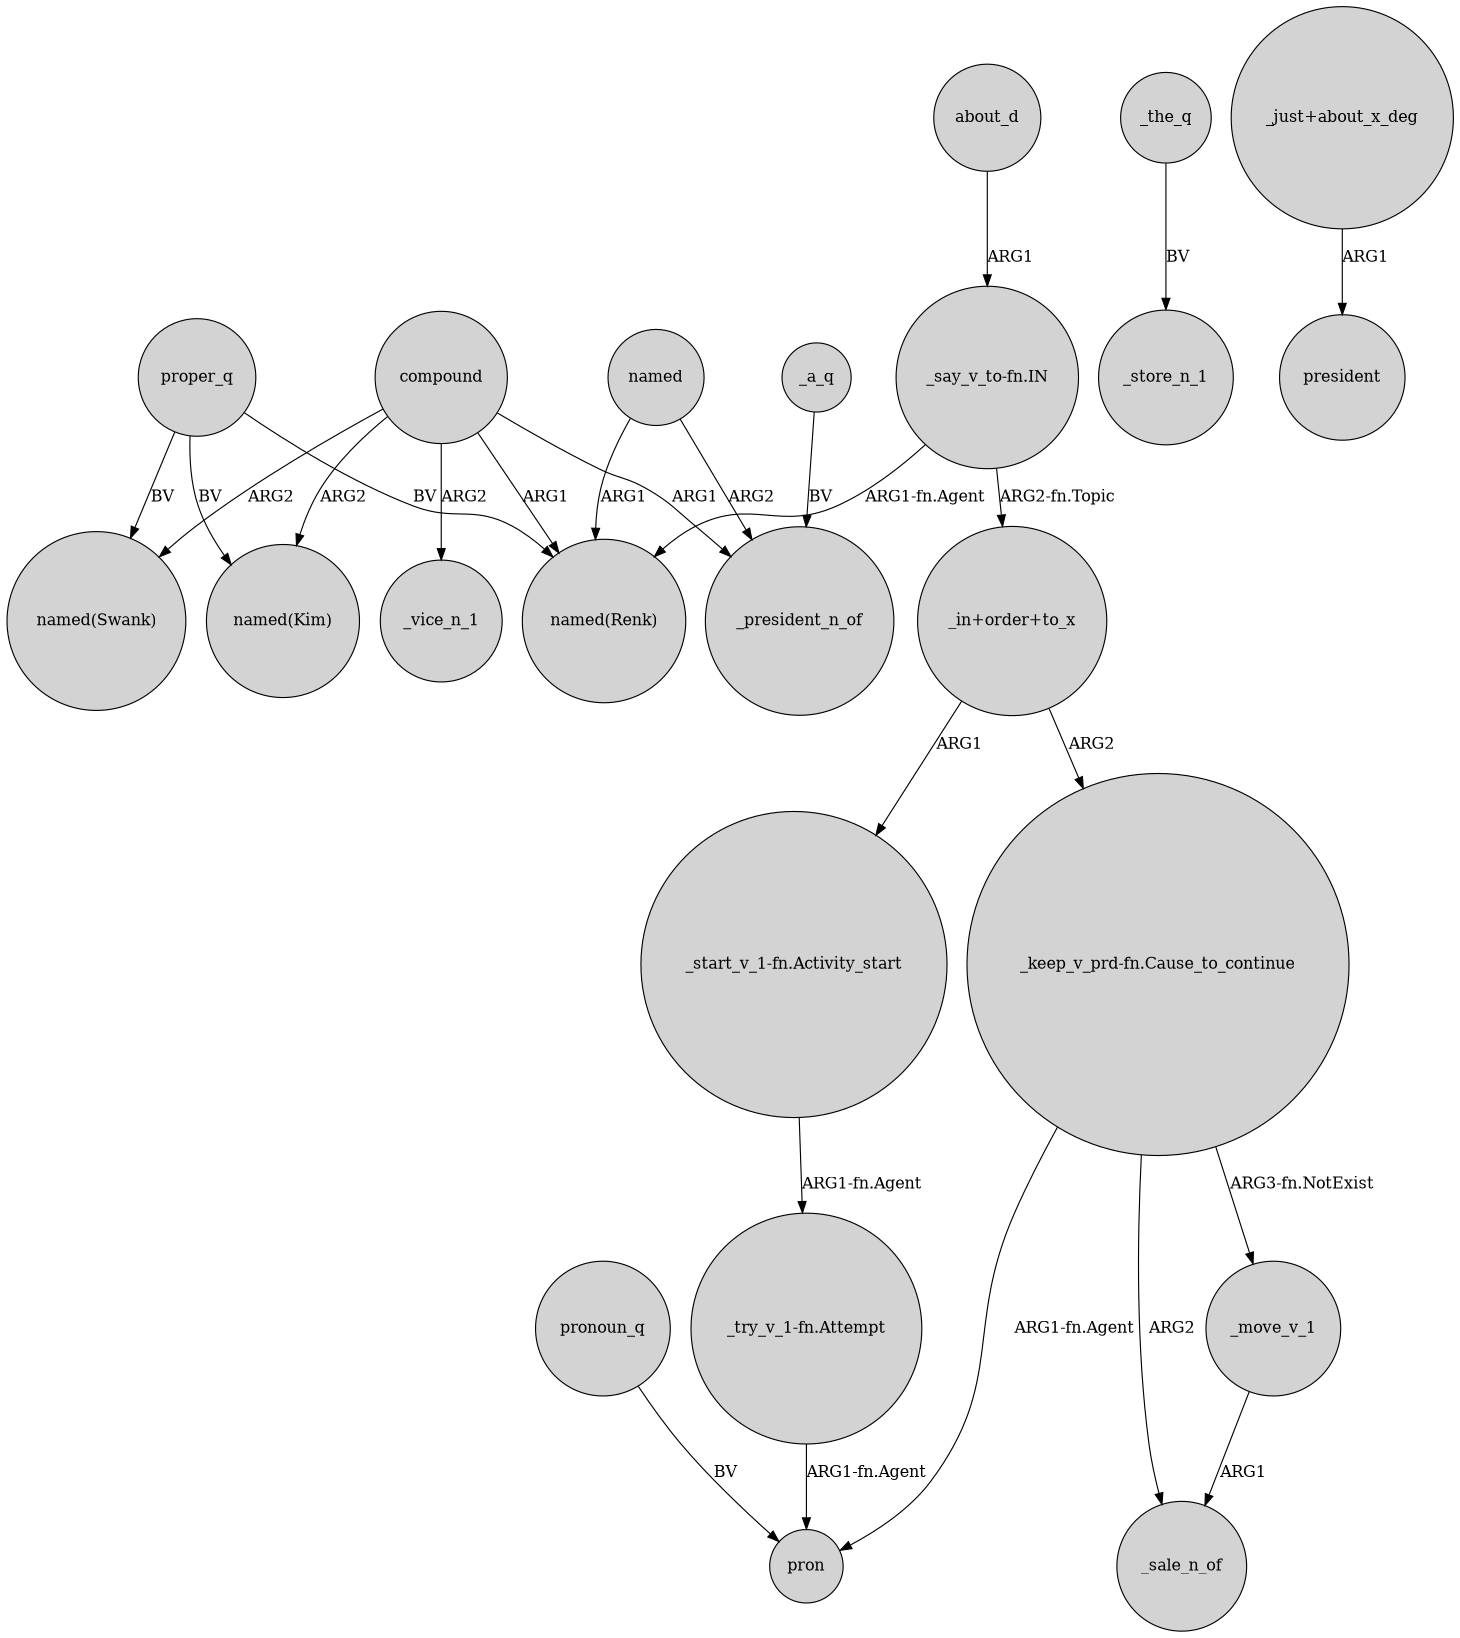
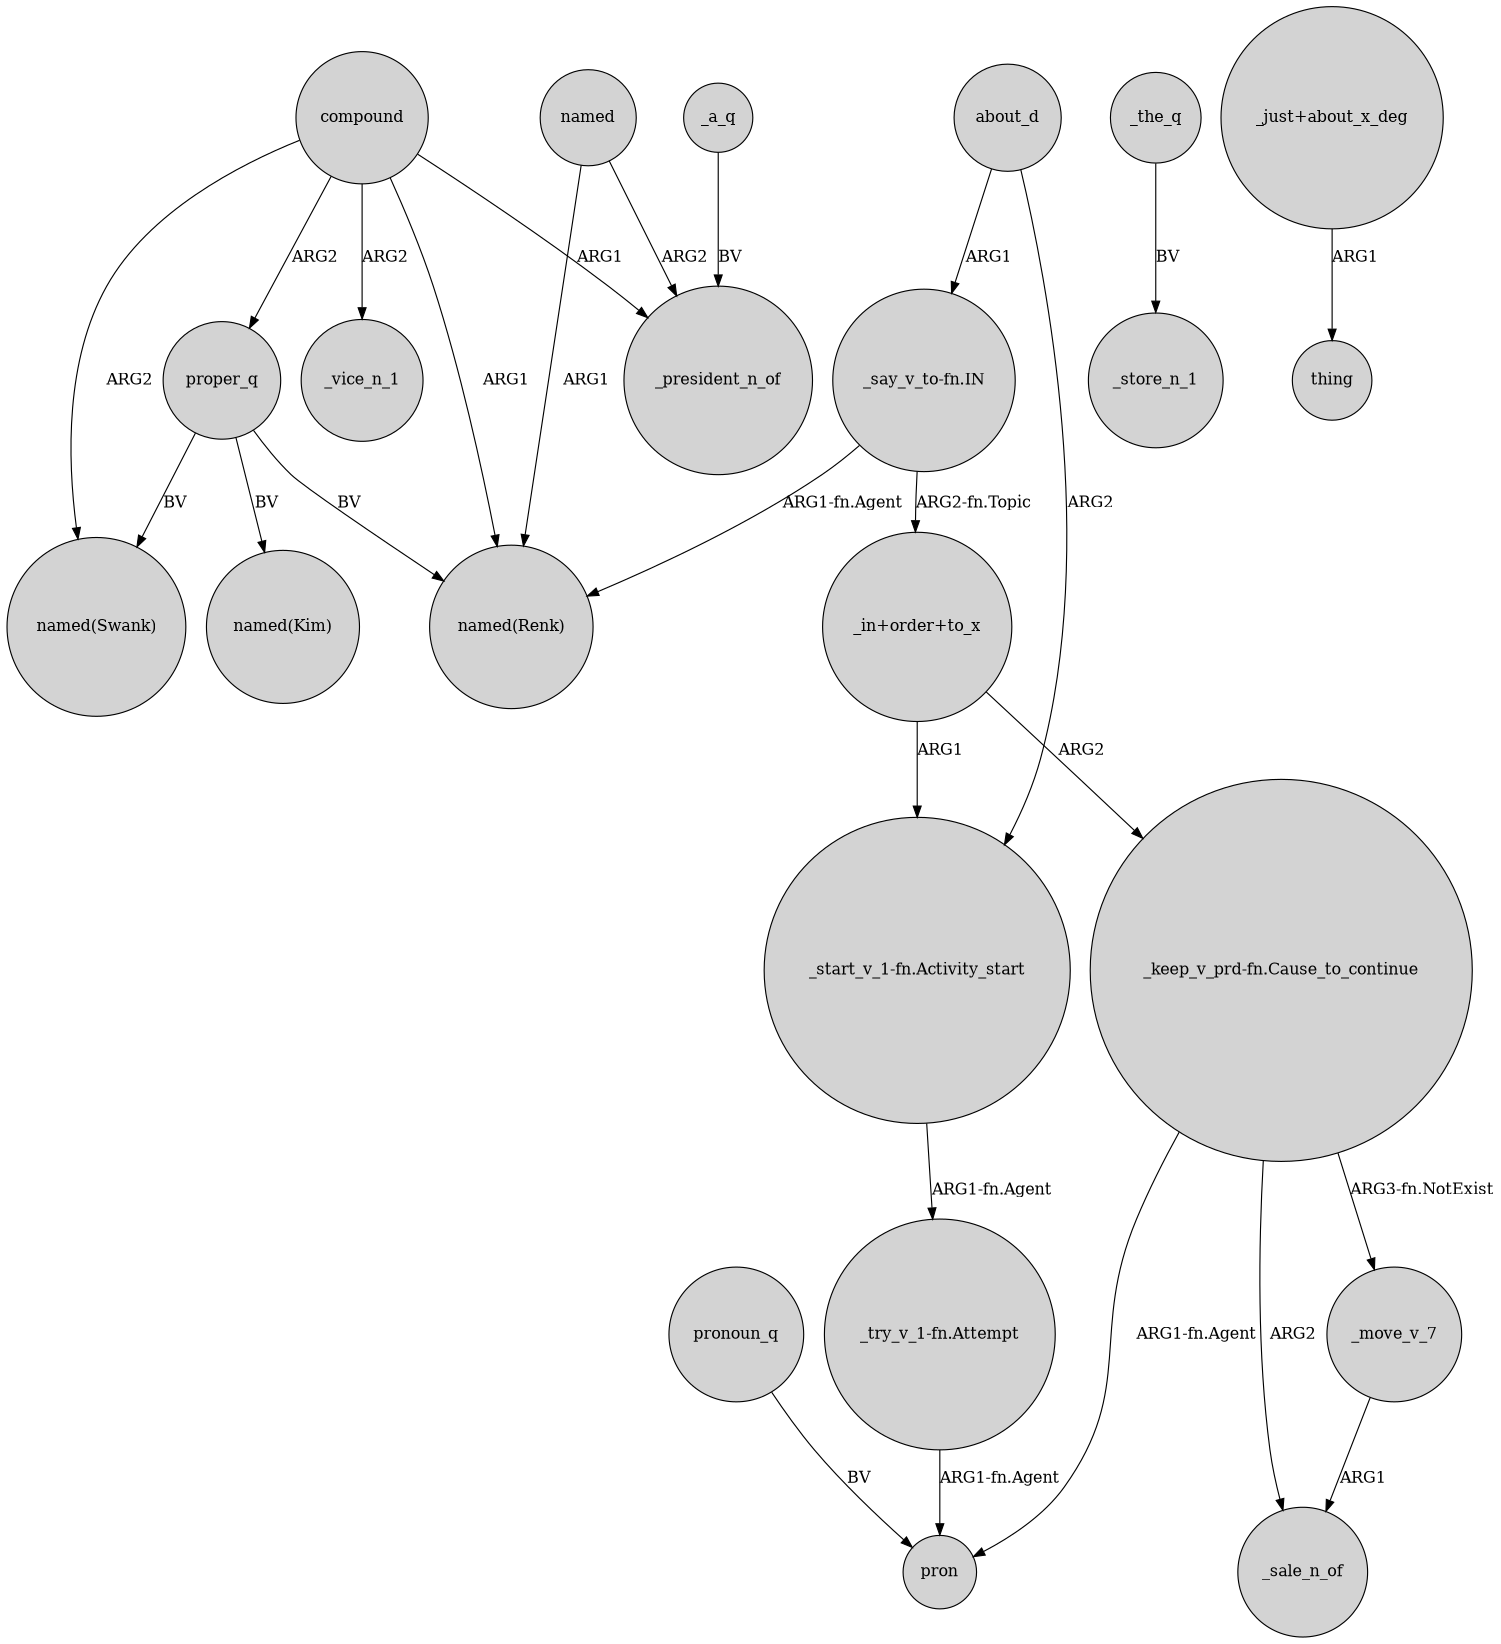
node "president": label "president" -> "thing"
edge "compound" -> "named(Kim)": now "compound" -> "proper_q"
edge "about_d" -> "_start_v_1-fn.Activity_start": added, label "ARG2"
node "_move_v_1": label "_move_v_1" -> "_move_v_7"
